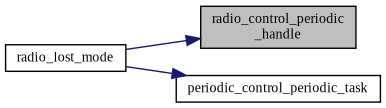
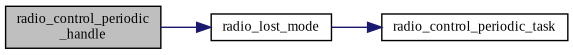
edge "radio_lost_mode" -> "radio_control_periodic _handle": reversed
node "periodic_control_periodic_task": label "periodic_control_periodic_task" -> "radio_control_periodic_task"
